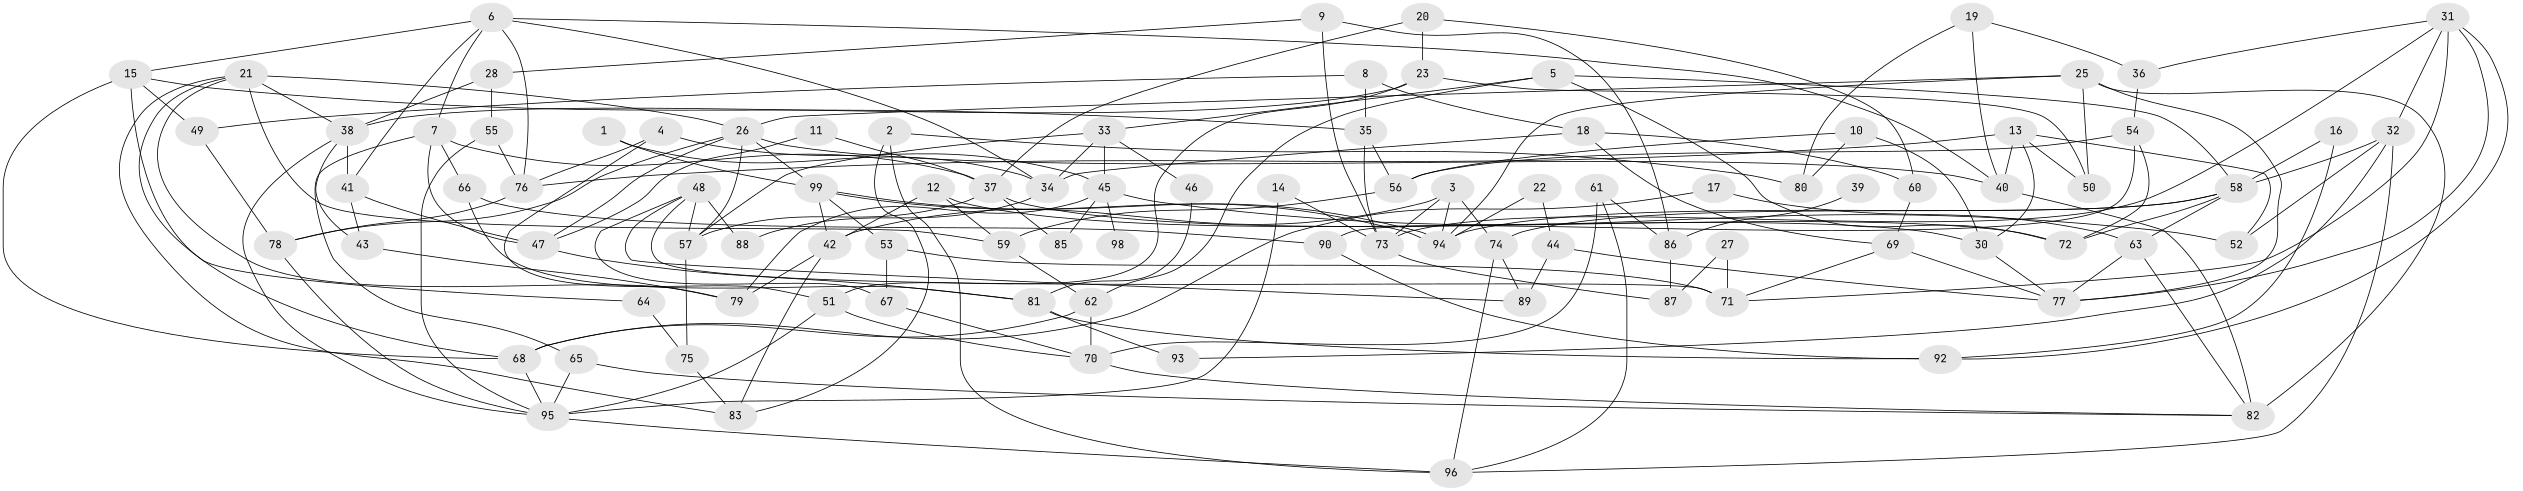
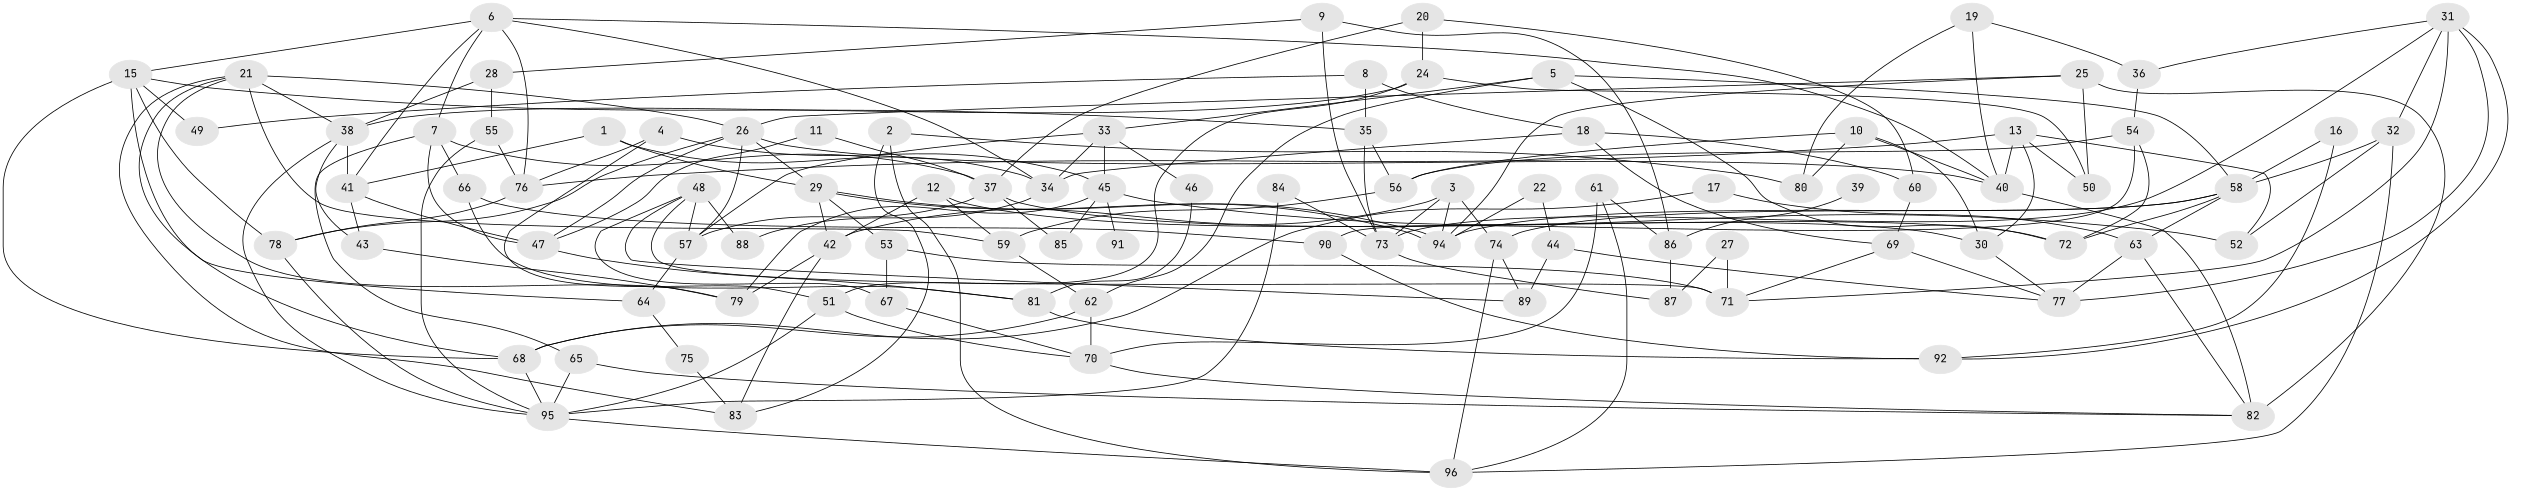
node "23": label "23" -> "24"
edge "1" -- "41": added
edge "10" -- "40": added
edge "49" -- "78": now "15" -- "78"
node "99": label "99" -> "29"
node "14": label "14" -> "84"
edge "25" -- "77": removed
node "98": label "98" -> "91"
edge "57" -- "75": now "57" -- "64"
node "93": removed
